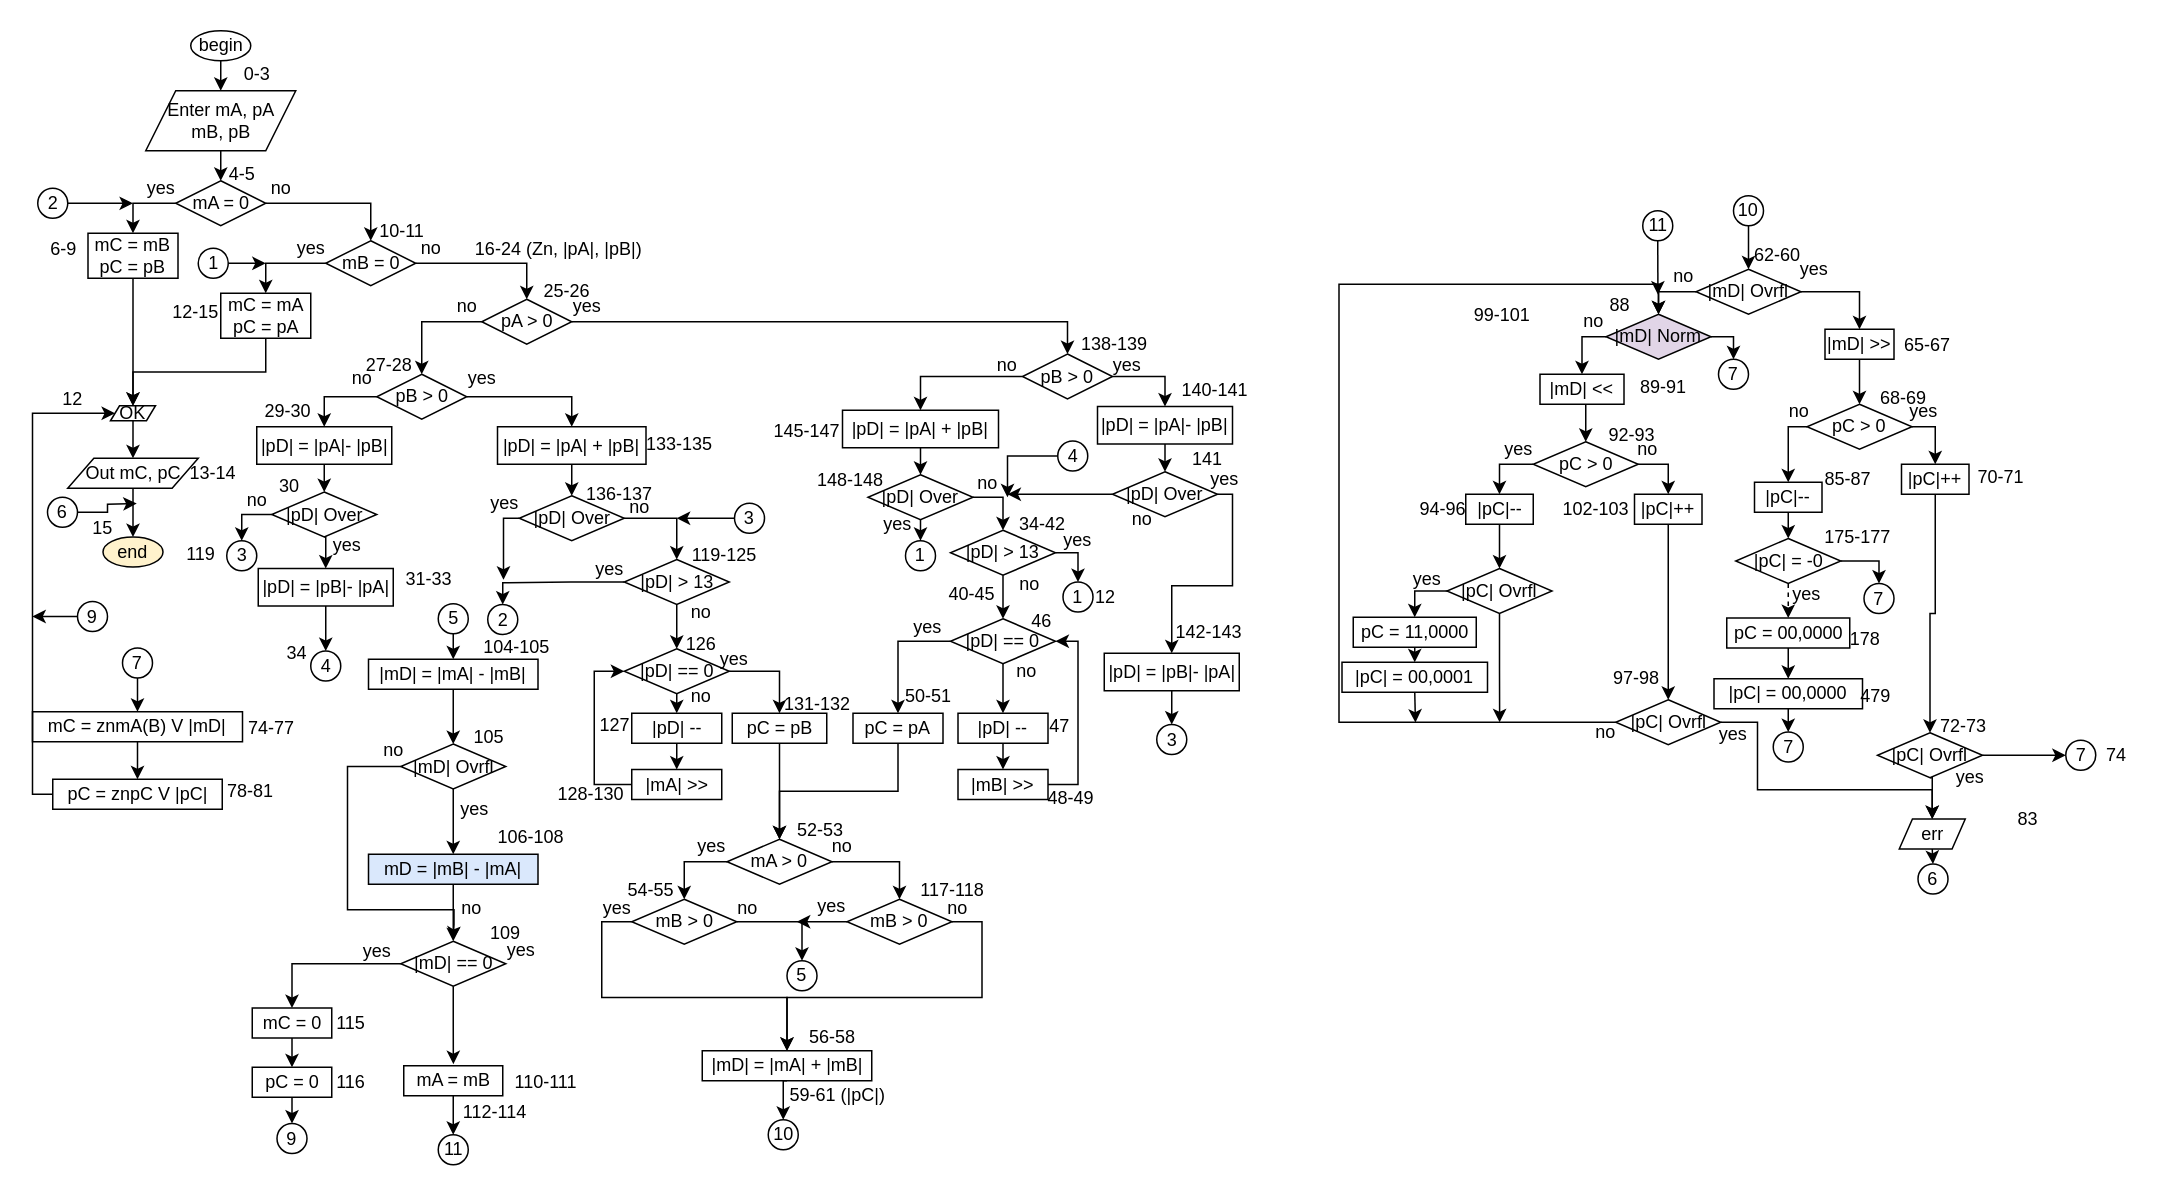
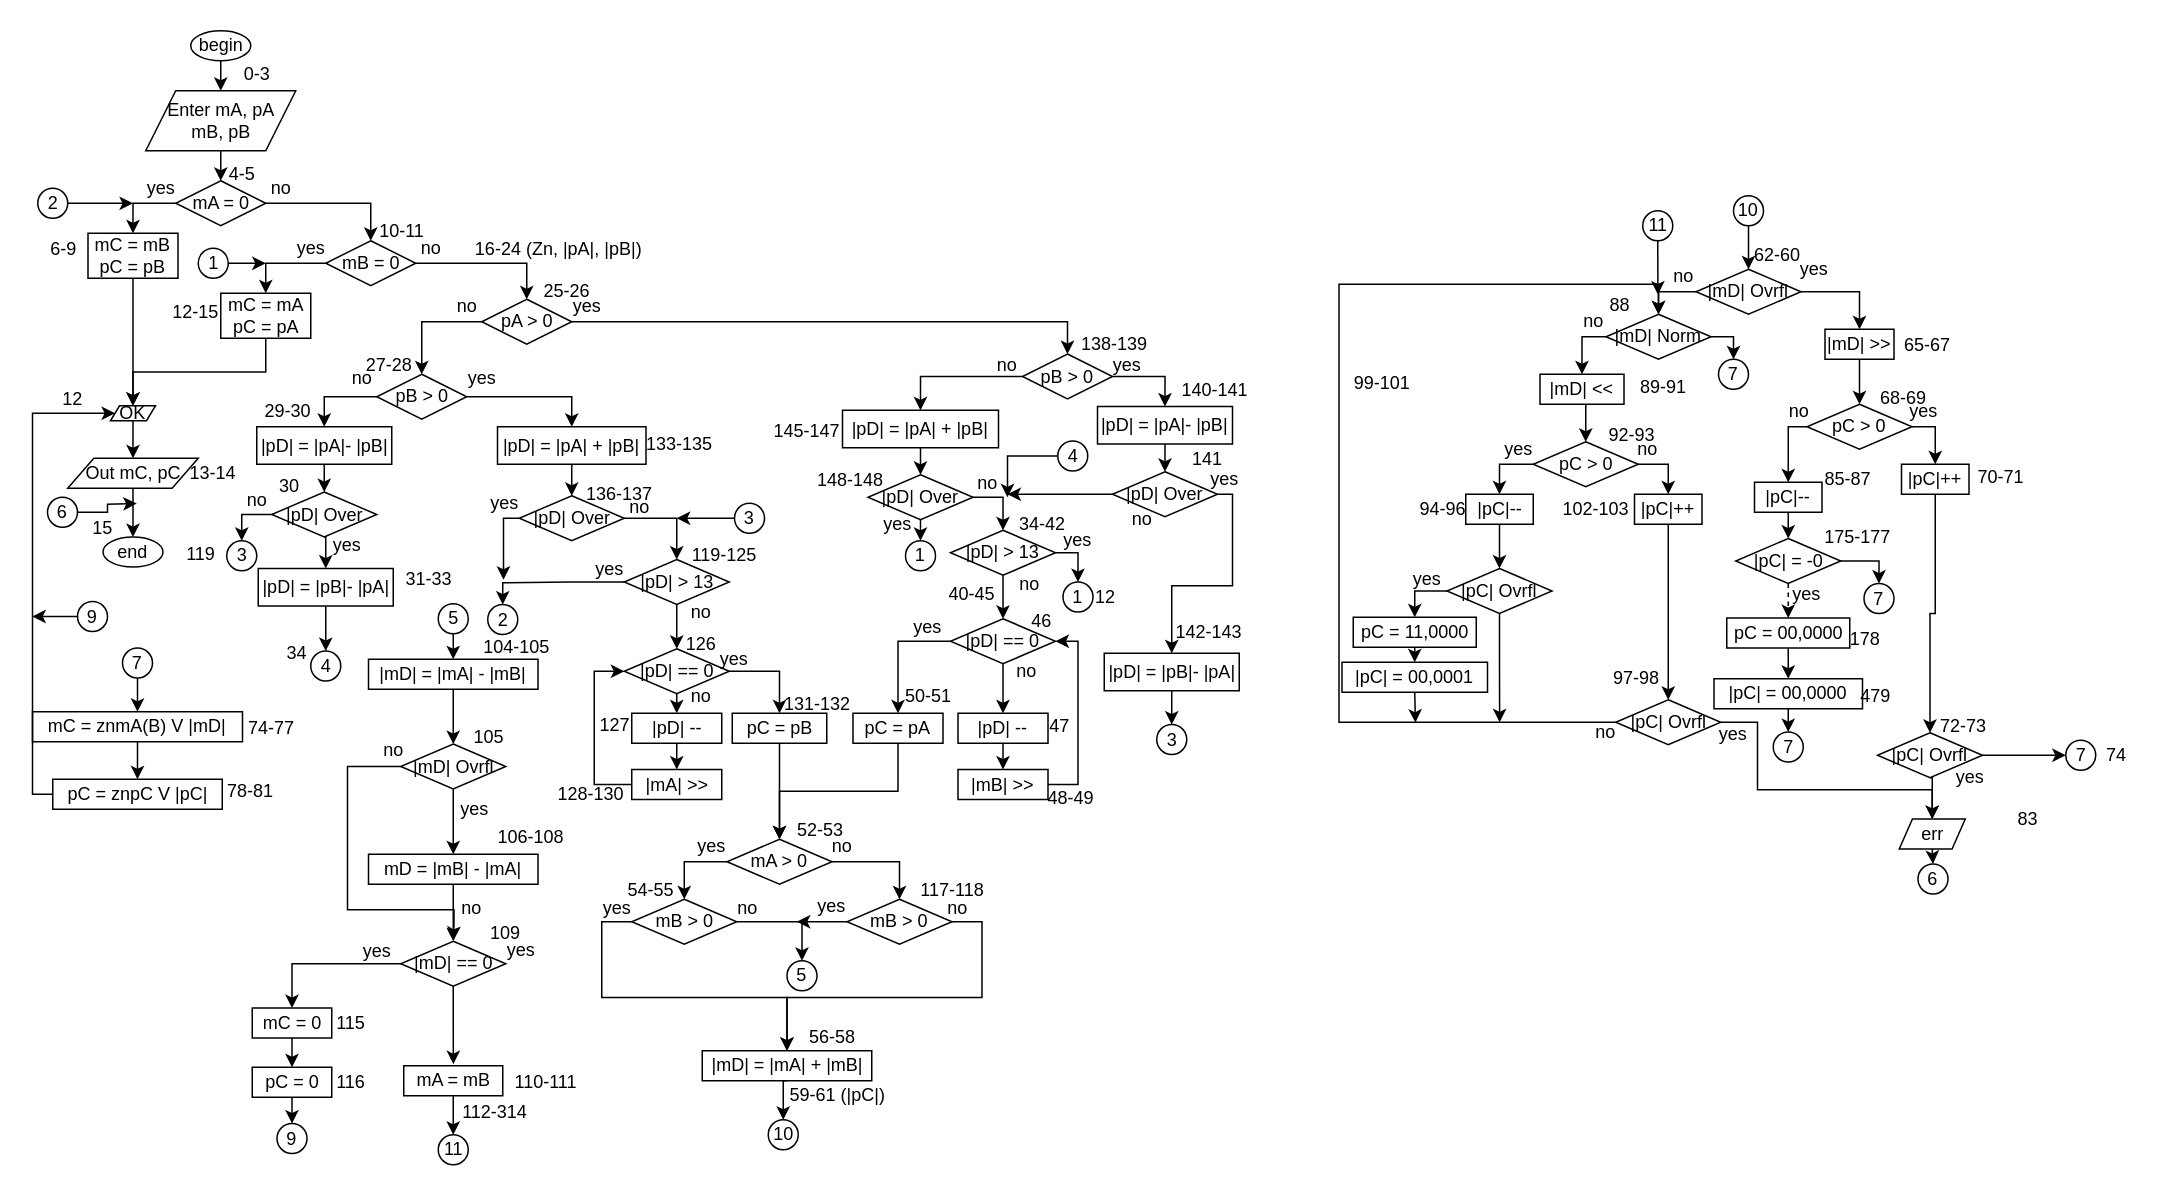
node "99-101": moved (1502, 316) -> (1382, 383)
node "|mD| Norm": fillcolor #e1d5e7 -> #ffffff
node "end": fillcolor #fff2cc -> #ffffff
node "mD = |mB| - |mA|": fillcolor #dae8fc -> #ffffff
node "112-114": label "112-114" -> "112-314"
